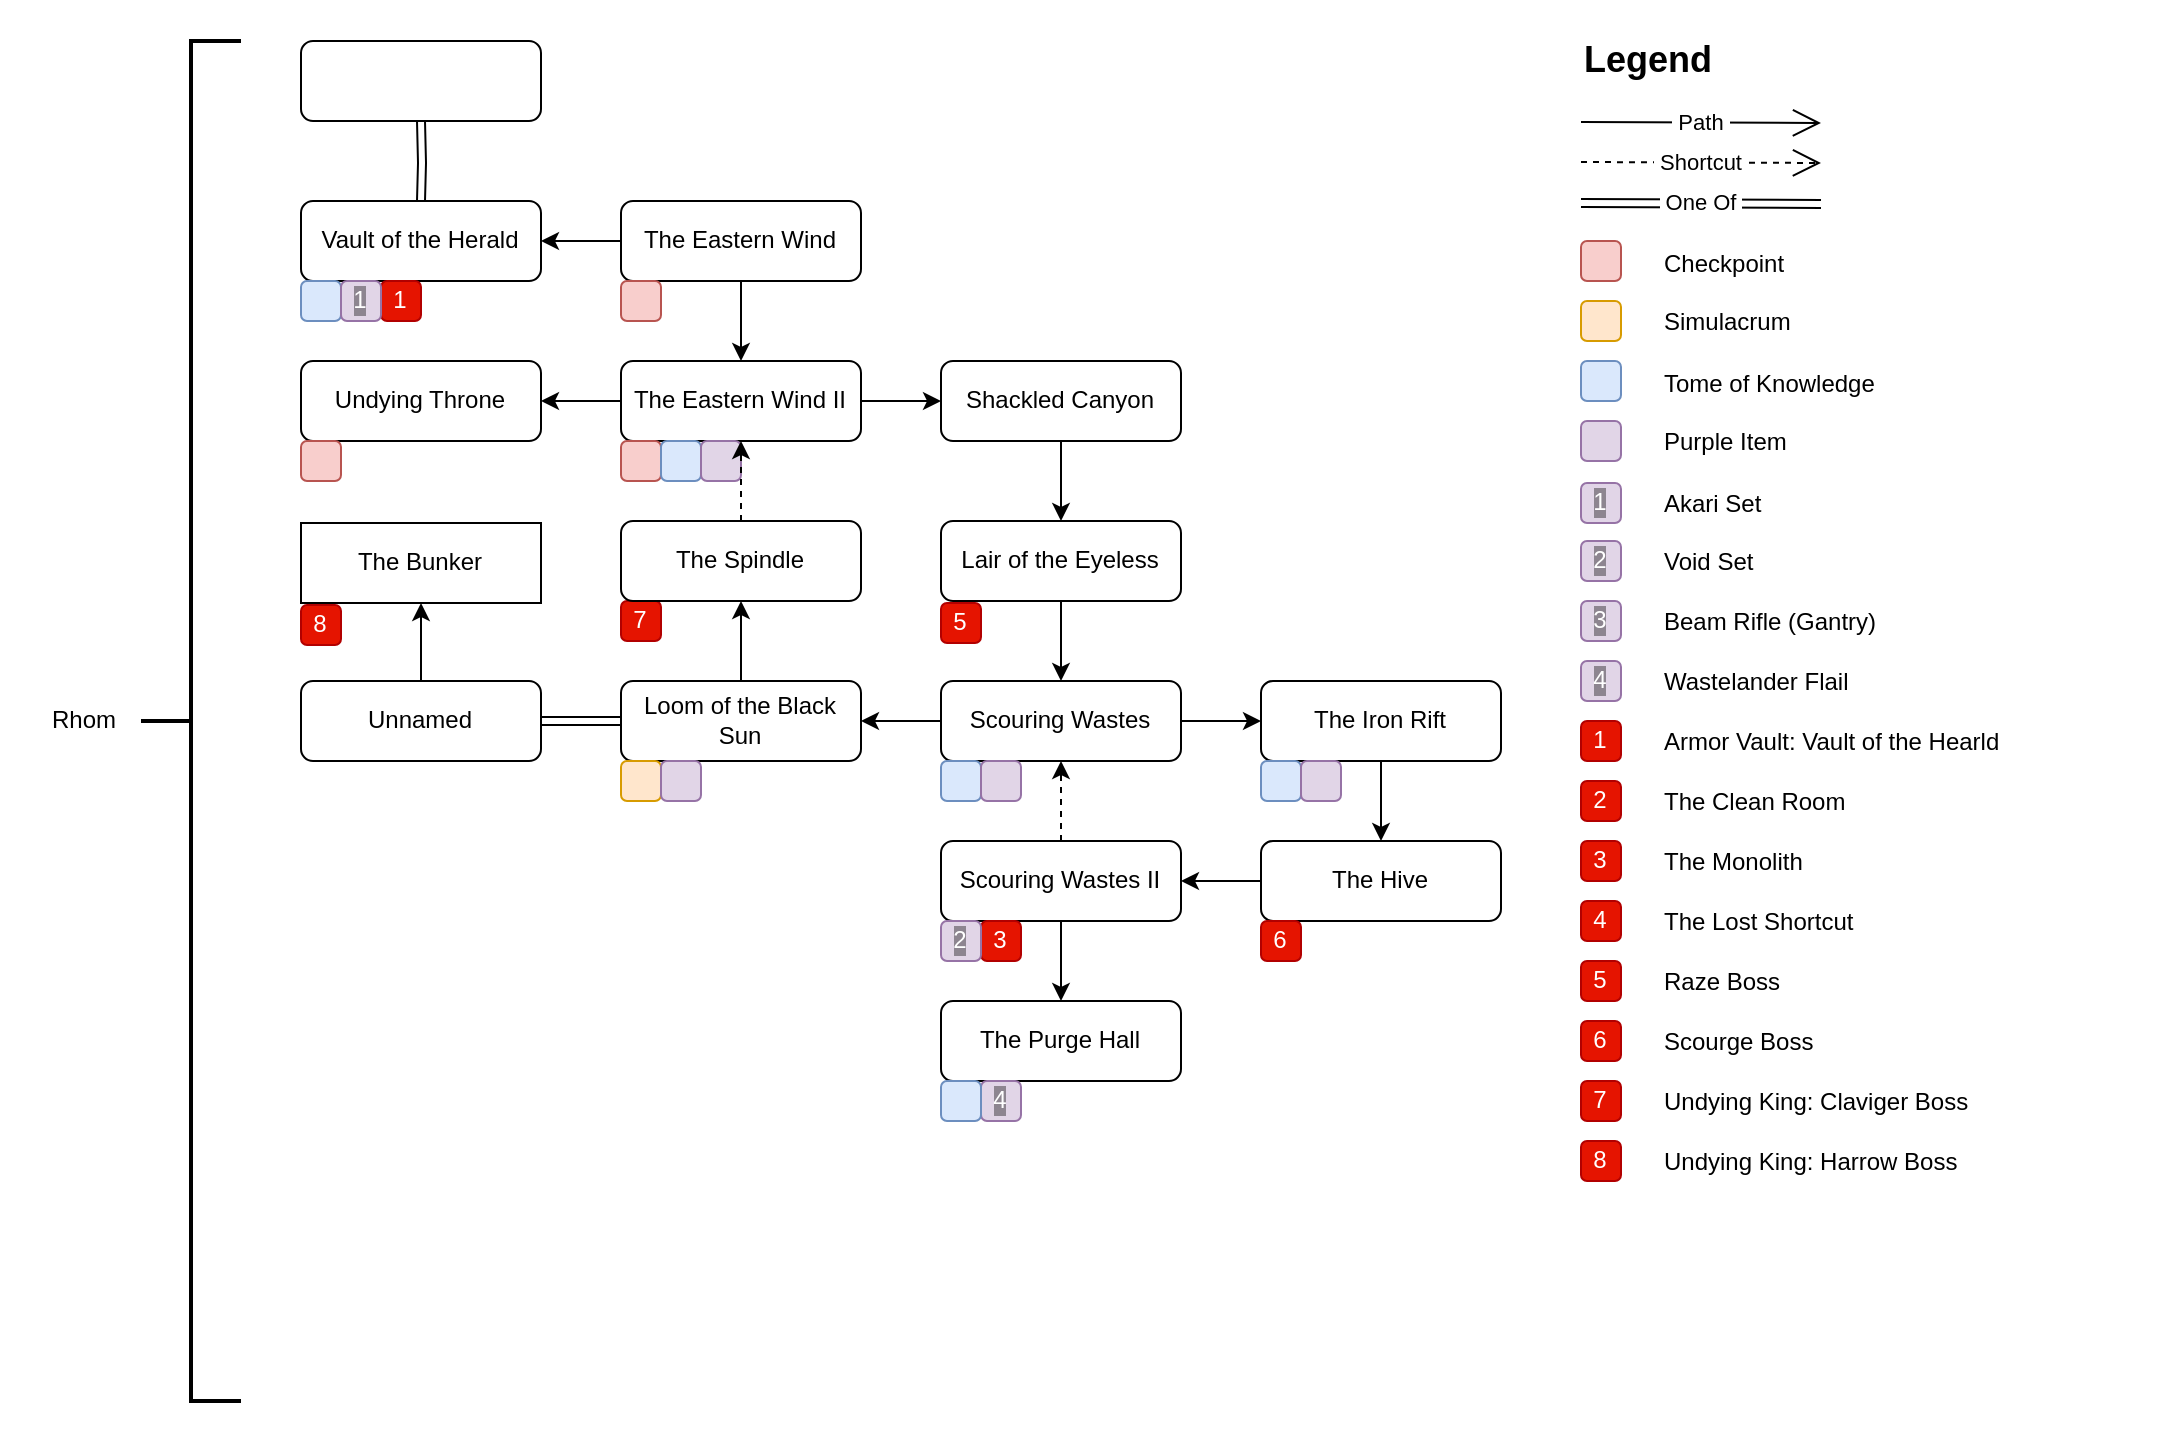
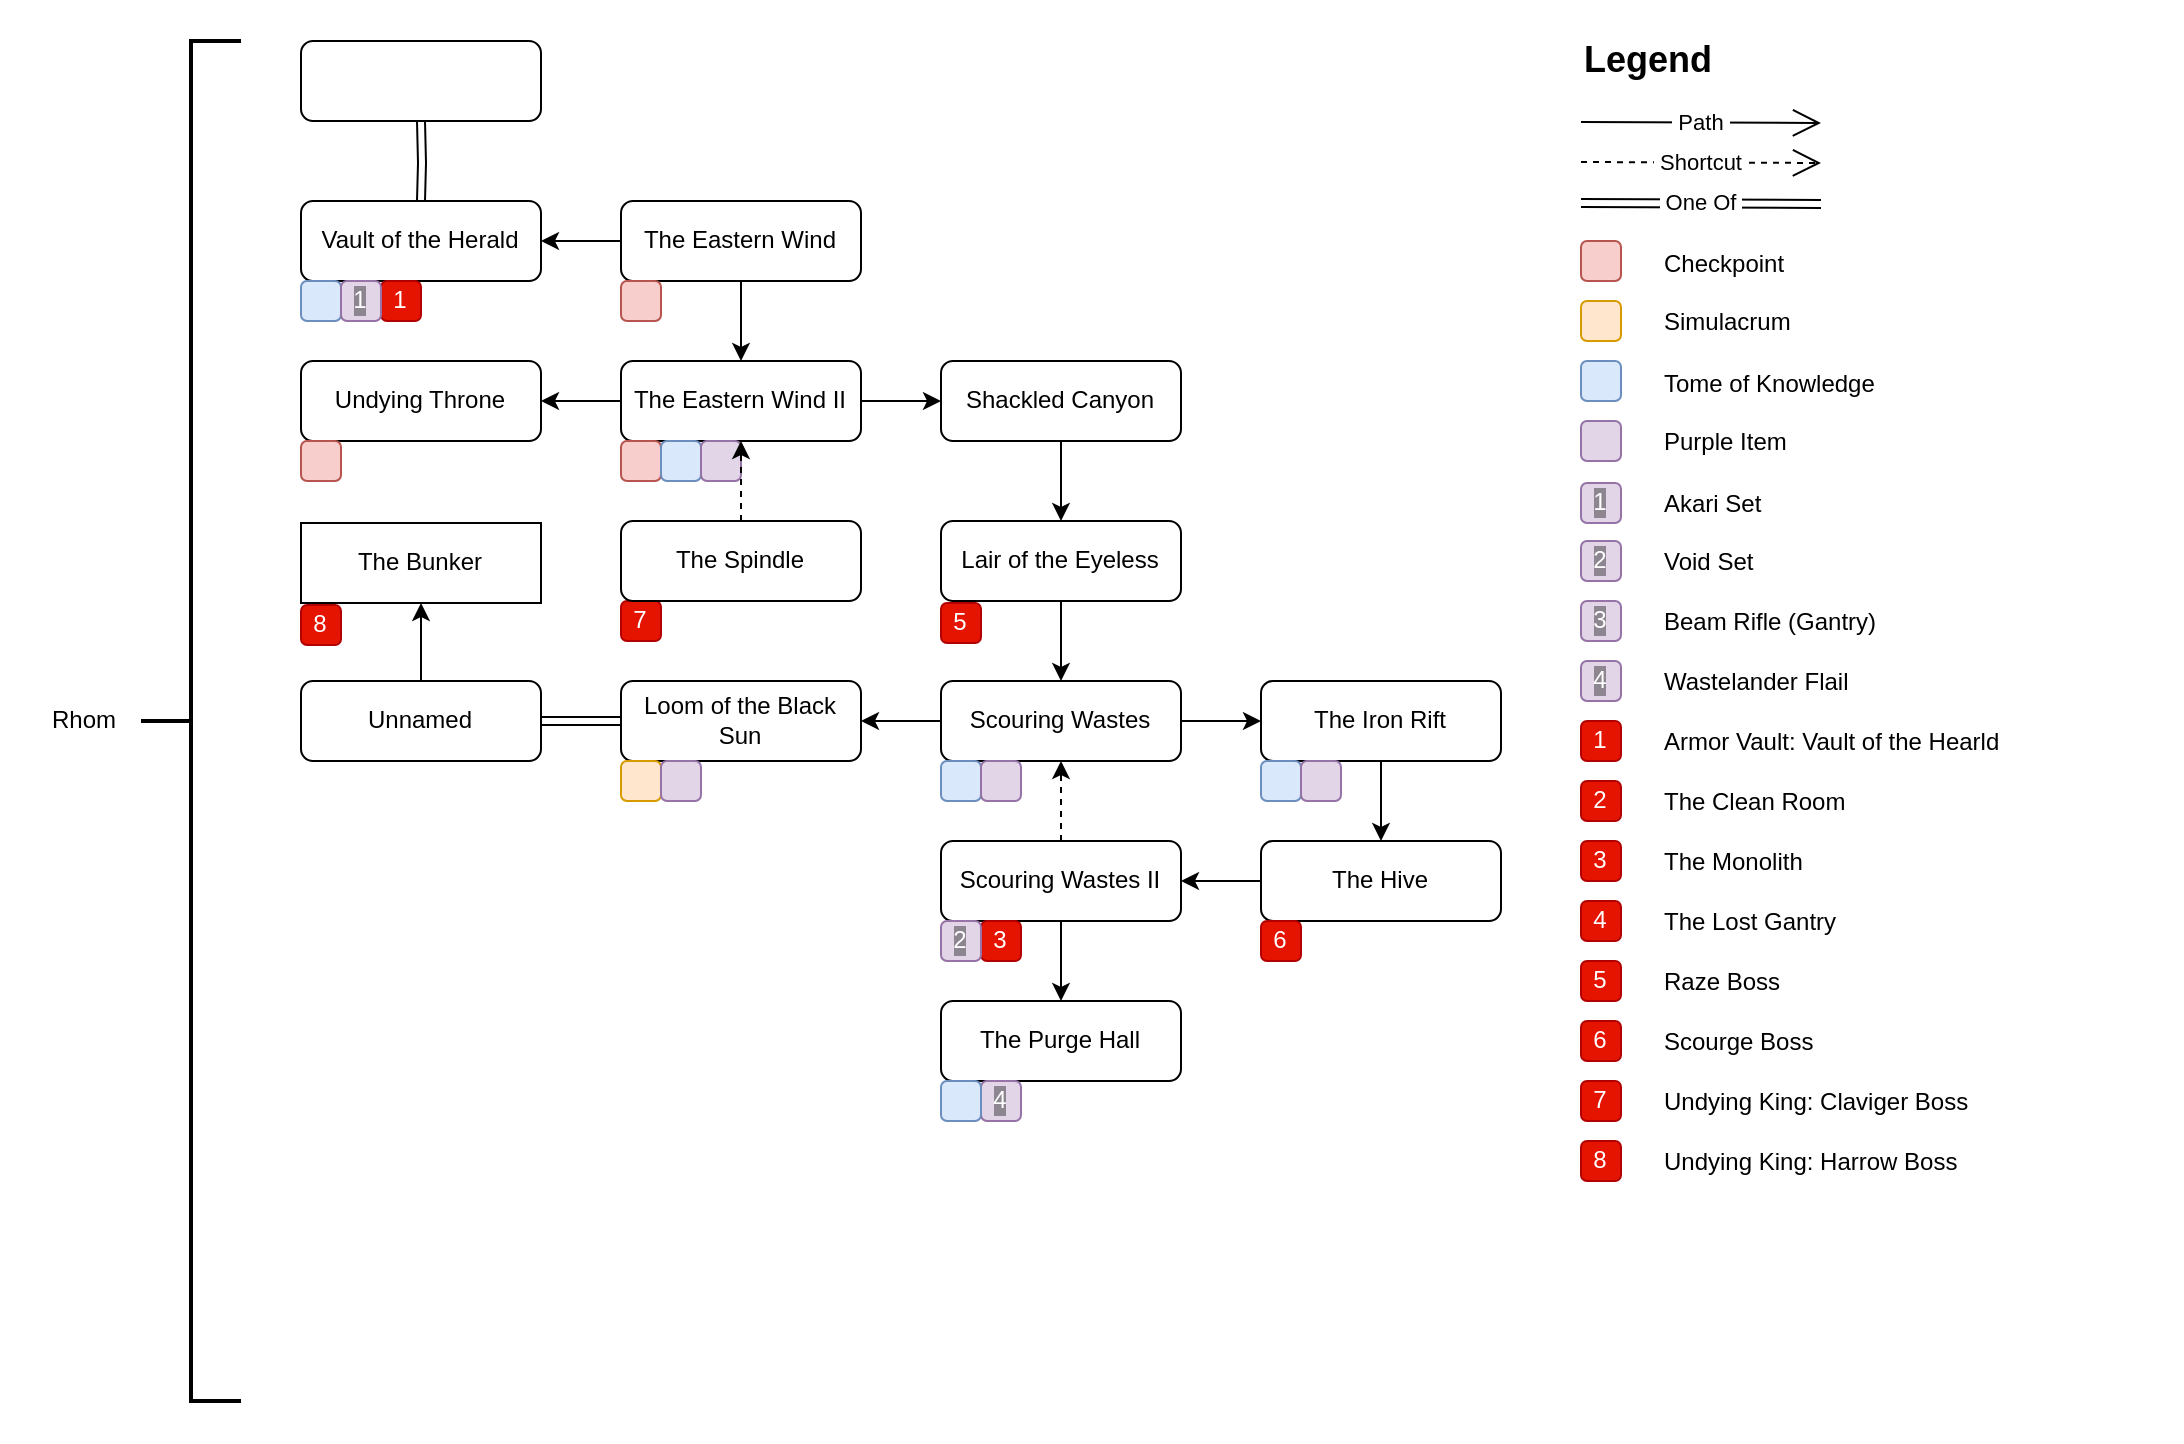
edge "Loom of the Black Sun" -> "The Spindle": removed
node "The Lost Shortcut": label "The Lost Shortcut" -> "The Lost Gantry"
